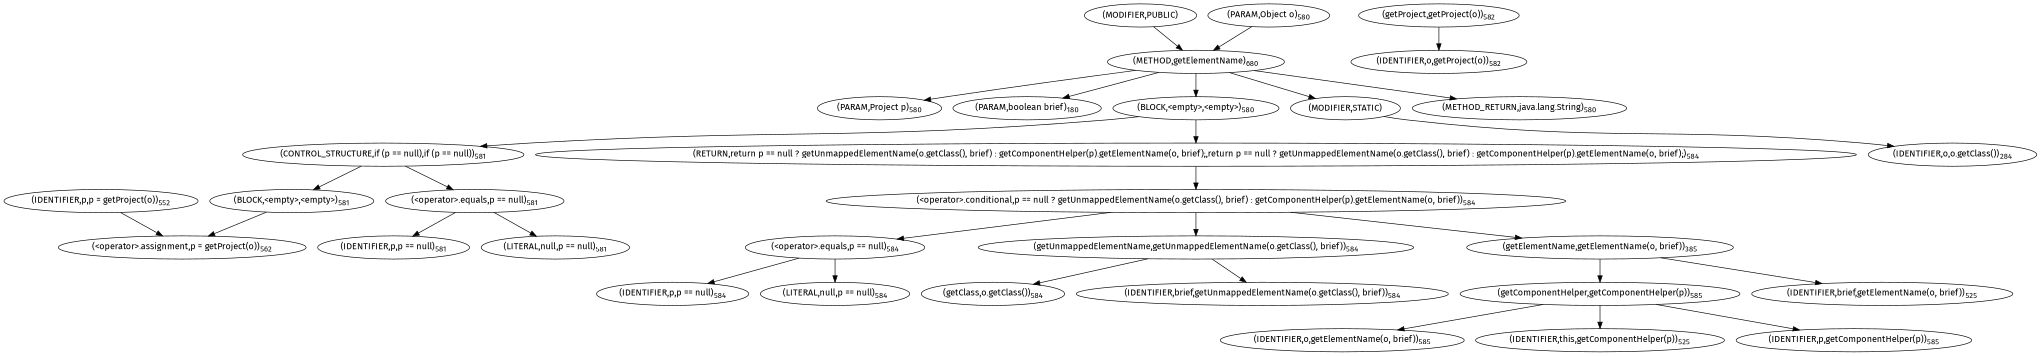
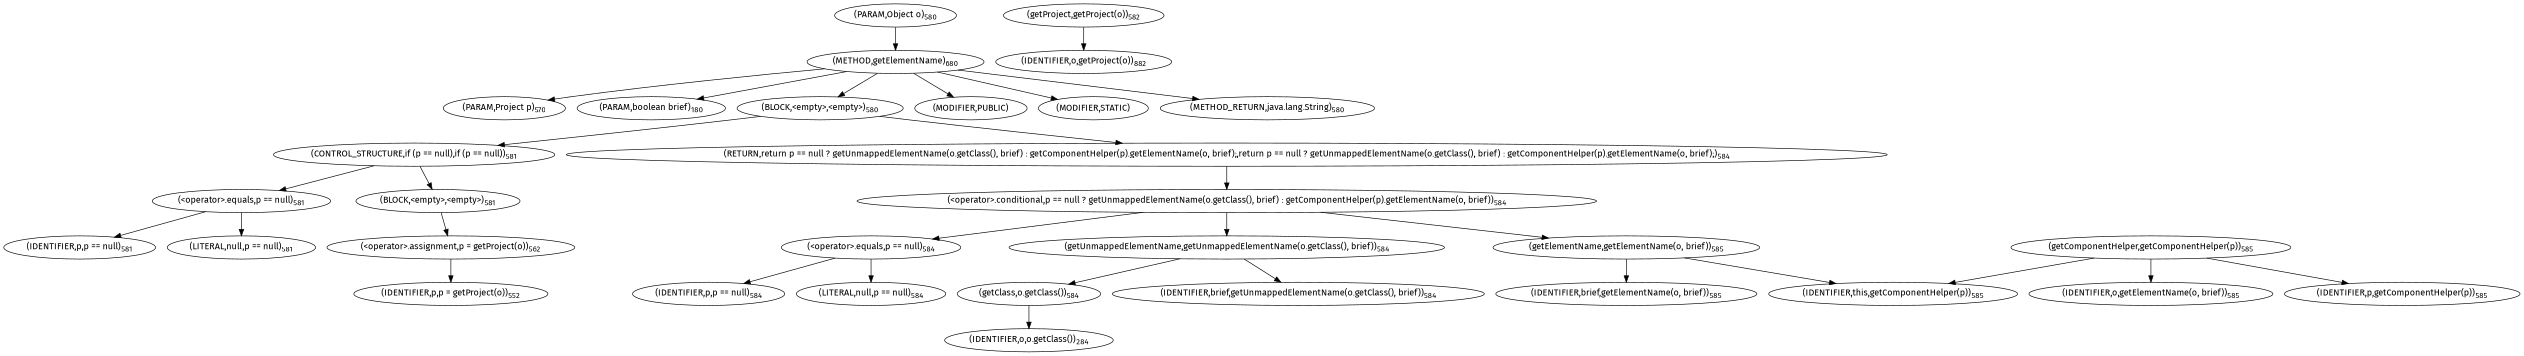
edge "(MODIFIER,PUBLIC)" -> "(METHOD,getElementName)": reversed
node "(IDENTIFIER,o,getProject(o))": text "582" -> "882"
node "(PARAM,Project p)": text "580" -> "570"
edge "(MODIFIER,STATIC)" -> "(IDENTIFIER,o,o.getClass())": now "(getClass,o.getClass())" -> "(IDENTIFIER,o,o.getClass())"
edge "(IDENTIFIER,p,p = getProject(o))" -> "(<operator>.assignment,p = getProject(o))": reversed
node "(getElementName,getElementName(o, brief))": text "385" -> "585"
edge "(getElementName,getElementName(o, brief))" -> "(getComponentHelper,getComponentHelper(p))": now "(getElementName,getElementName(o, brief))" -> "(IDENTIFIER,this,getComponentHelper(p))"
node "(IDENTIFIER,brief,getElementName(o, brief))": text "525" -> "585"
node "(IDENTIFIER,this,getComponentHelper(p))": text "525" -> "585"
